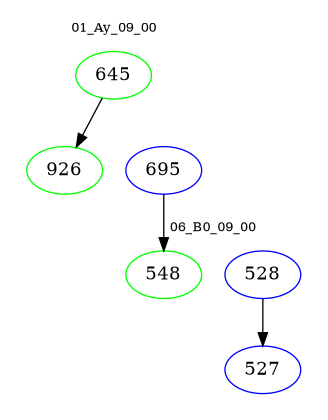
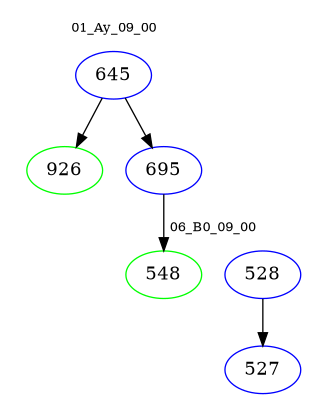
node "645": color green -> blue
edge "645" -> "695": added
